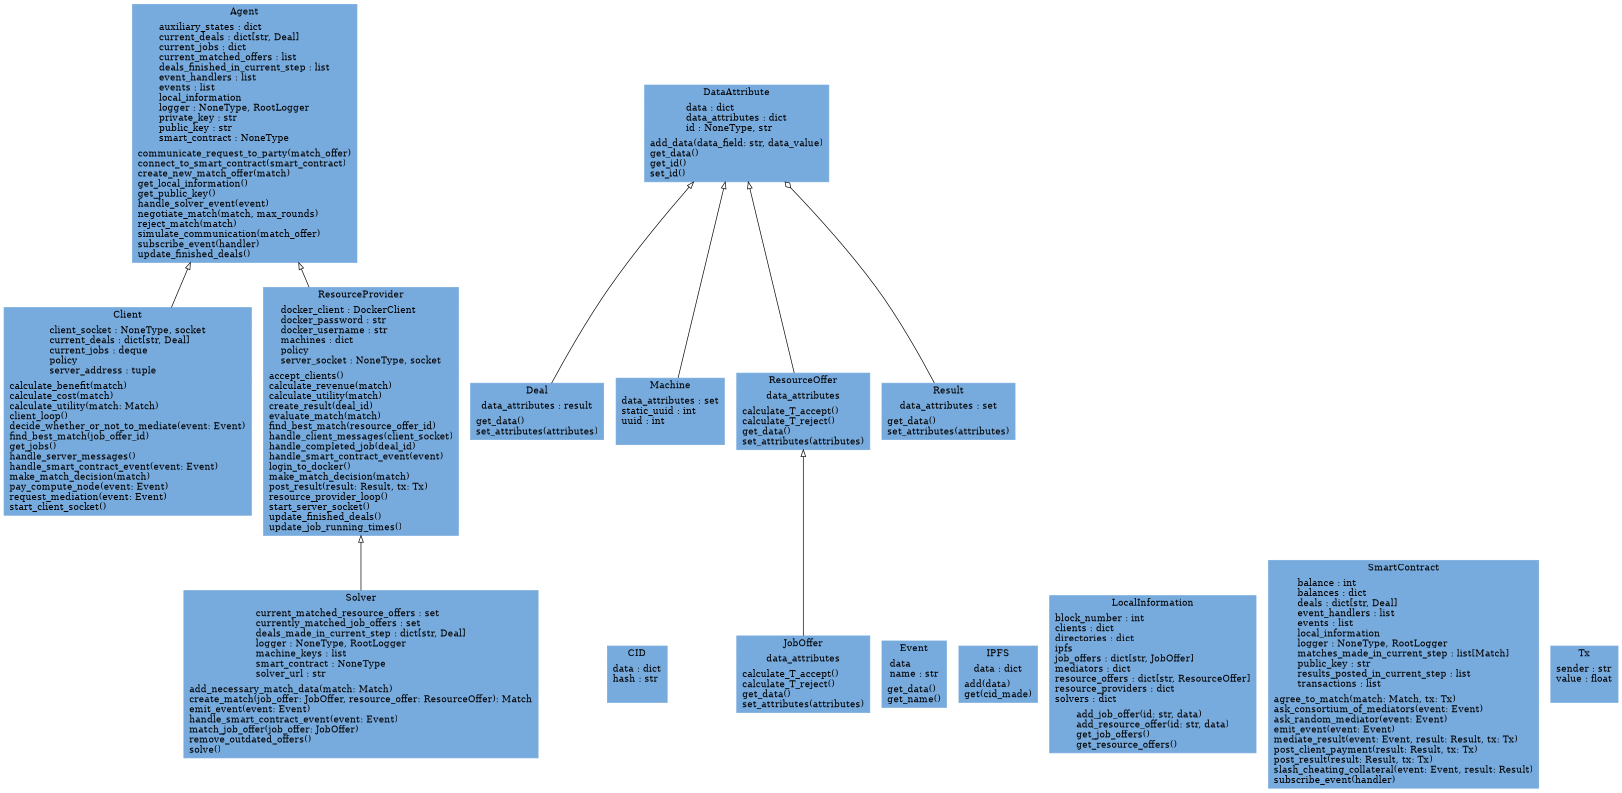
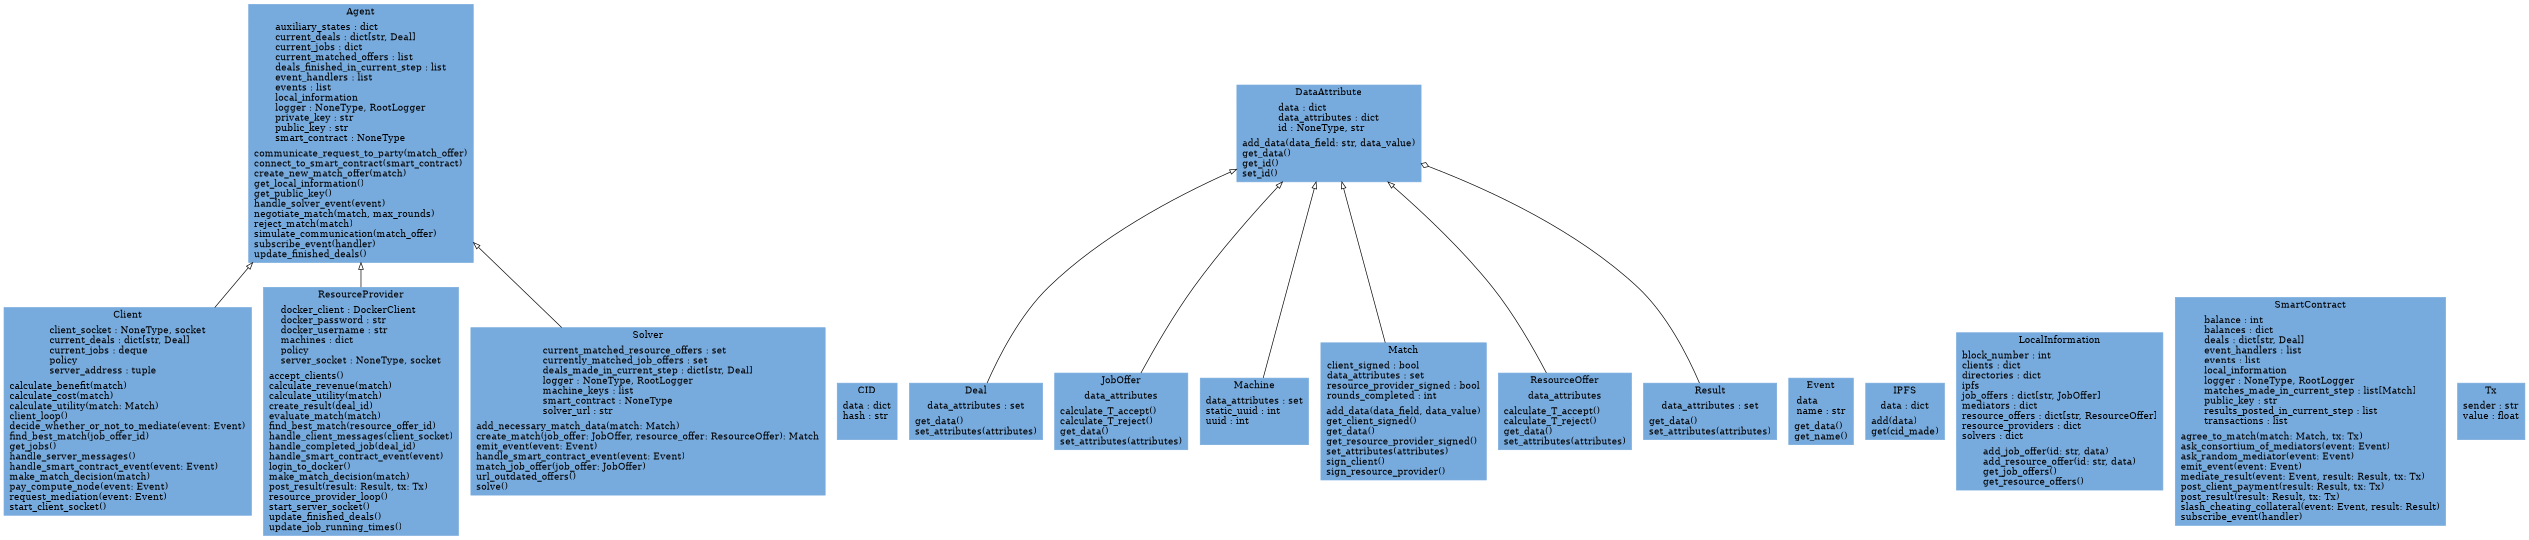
node "Deal": text "data_attributes : result" -> "data_attributes : set"
node "Match": added
edge "JobOffer" -> "ResourceOffer": now "JobOffer" -> "DataAttribute"
edge "Solver" -> "ResourceProvider": now "Solver" -> "Agent"
node "Solver": text "remove_outdated_offers()" -> "url_outdated_offers()"
